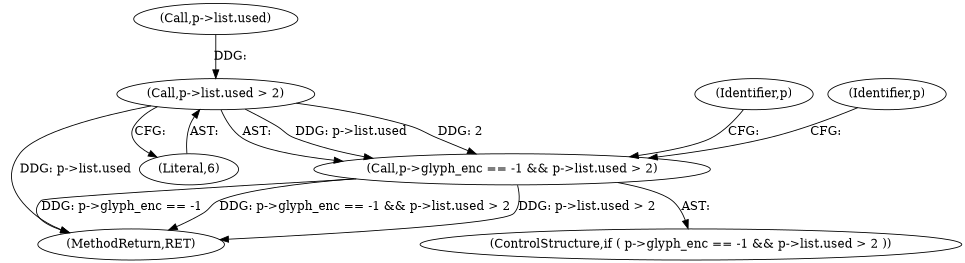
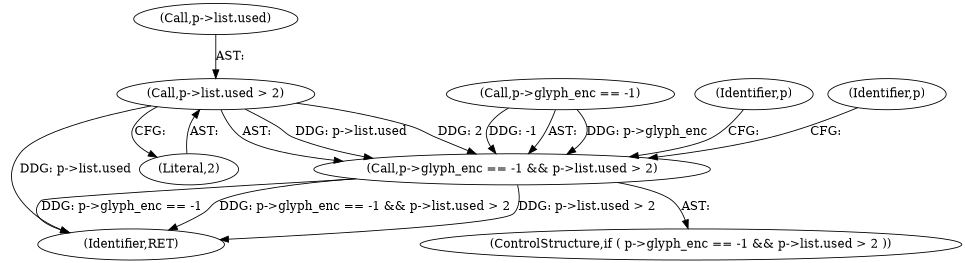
edge "(Call,p->list.used)" -> "(Call,p->list.used > 2)": label "DDG: " -> "AST: "
node "(Call,p->glyph_enc == -1)": added
node "(Literal,6)": label "(Literal,6)" -> "(Literal,2)"
node "(MethodReturn,RET)": label "(MethodReturn,RET)" -> "(Identifier,RET)"
